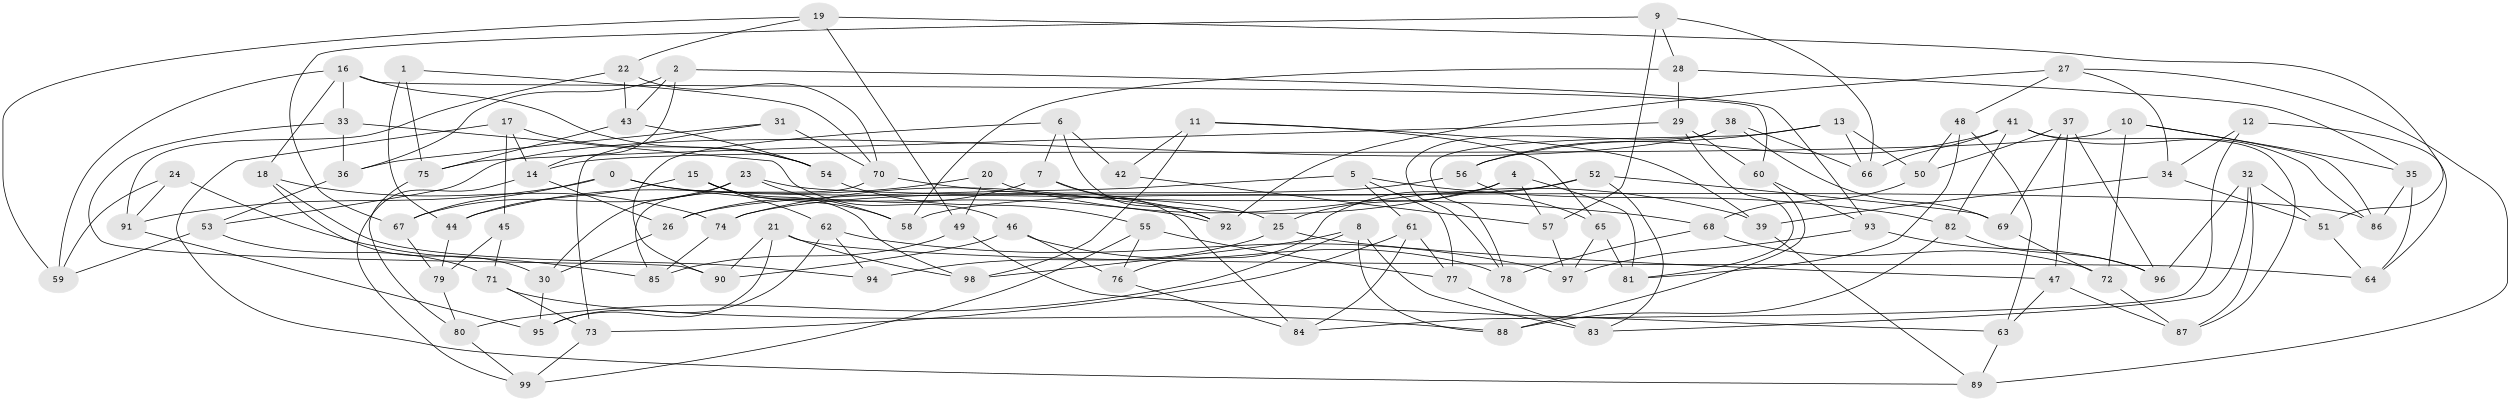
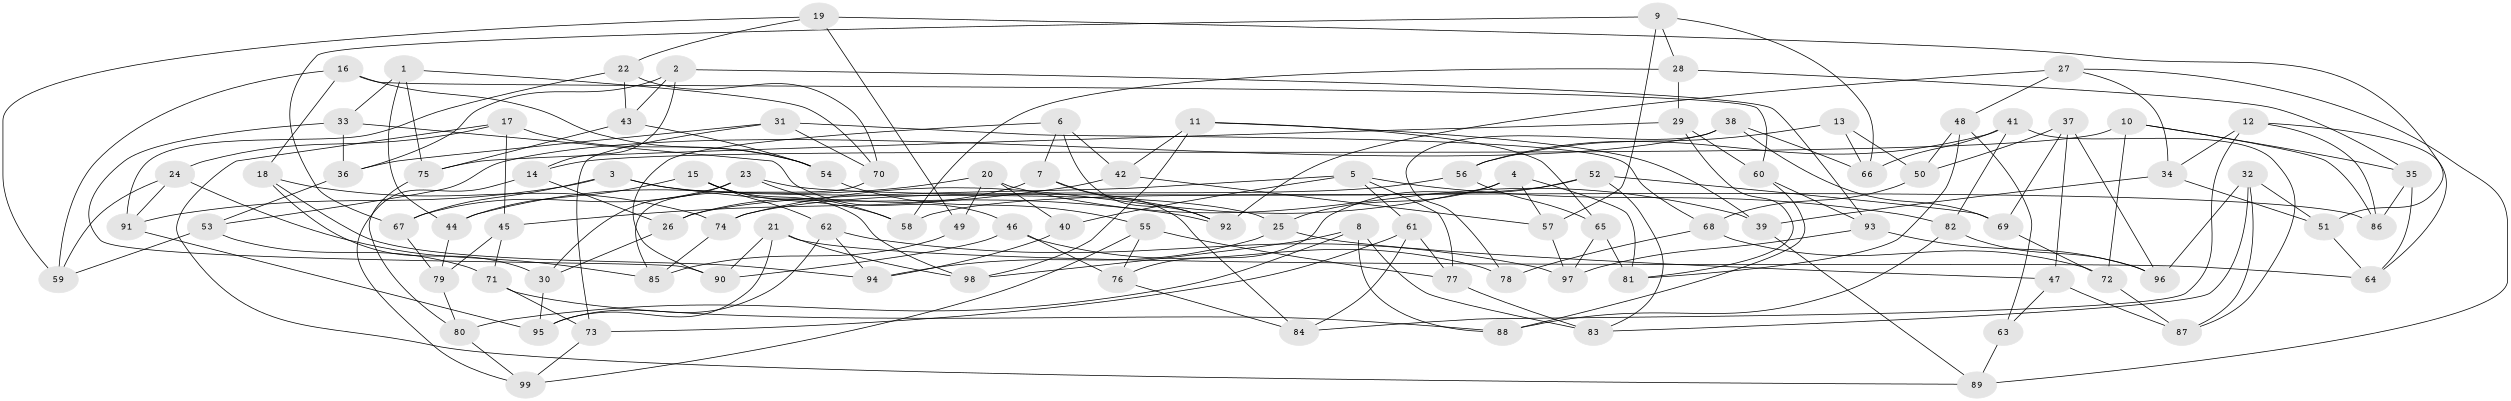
edge "16" -- "33": now "1" -- "33"
edge "41" -- "86": now "12" -- "86"
edge "17" -- "14": now "17" -- "24"
edge "13" -- "78": removed
node "0": label "0" -> "3"
edge "70" -- "68": now "31" -- "68"
edge "42" -- "45": added
node "40": added
edge "49" -- "63": removed
